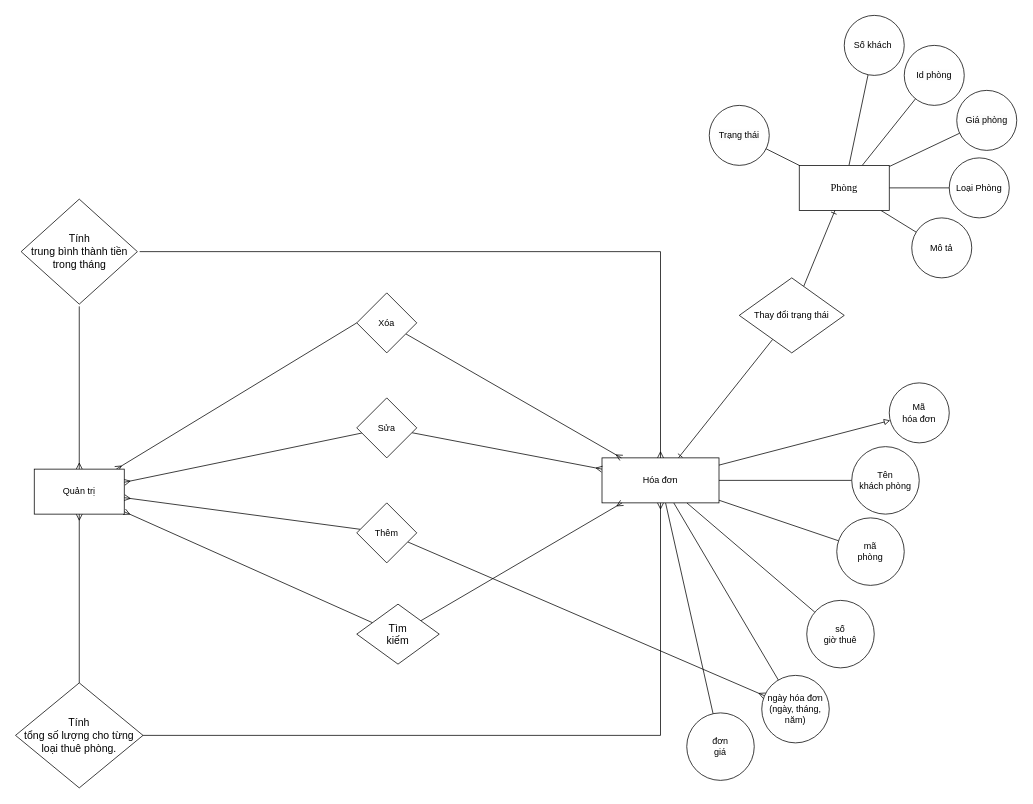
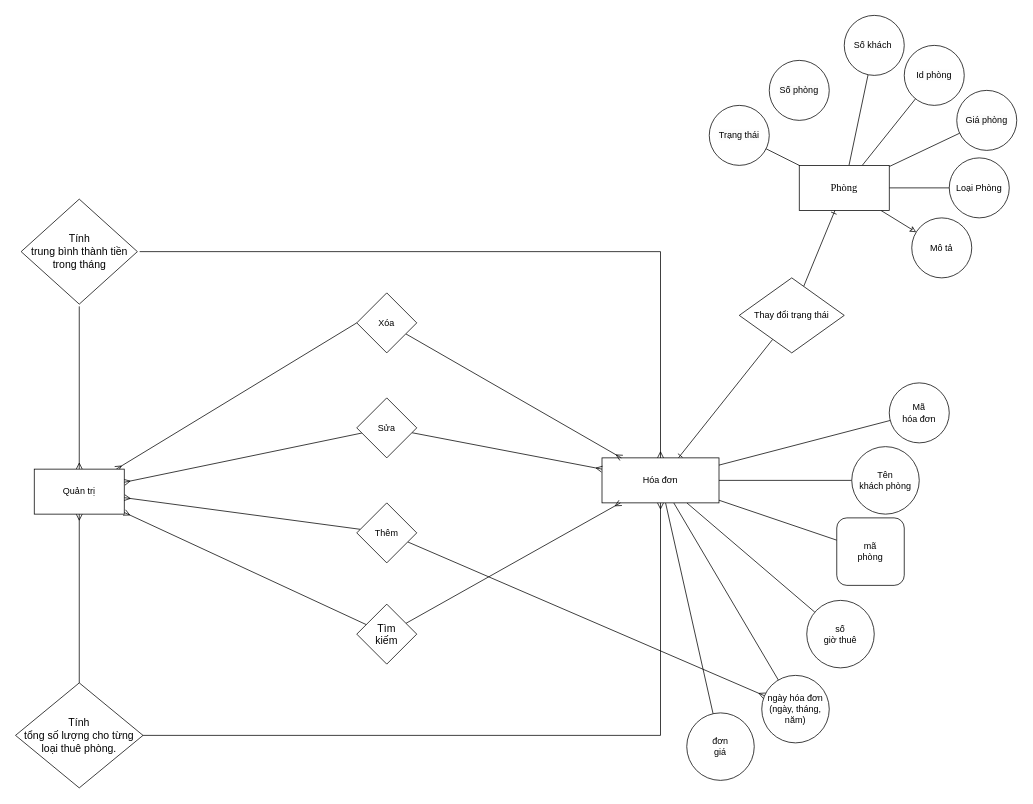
node "Số phòng": added
edge "Phòng" -- "Mô tả": arrowhead none -> classic
edge "Hóa đơn" -> "Mã hóa đơn": arrowhead block -> none
node "mã phòng": shape ellipse -> rounded rectangle
node "Tìm kiếm": size 83x60 -> 60x60
